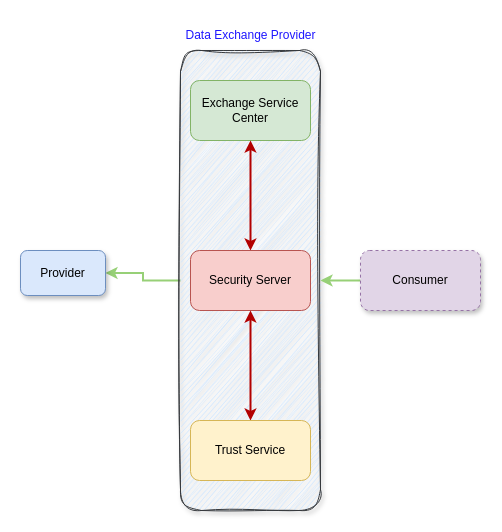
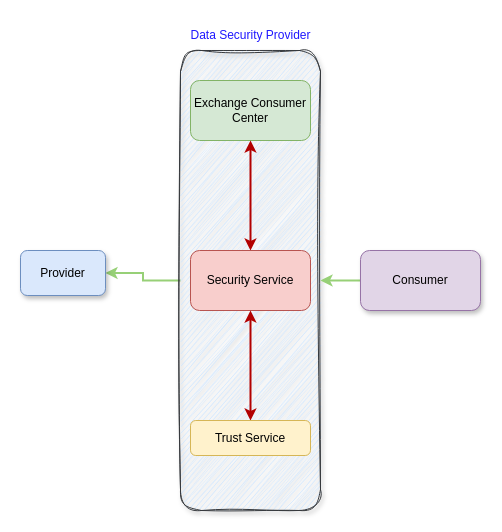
node "Data Exchange Provider": label "Data Exchange Provider" -> "Data Security Provider"
node "Exchange Service Center": label "Exchange Service Center" -> "Exchange Consumer Center"
node "Security Server": label "Security Server" -> "Security Service"
node "Consumer": style dashed -> solid
node "Trust Service": size 120x60 -> 120x35
